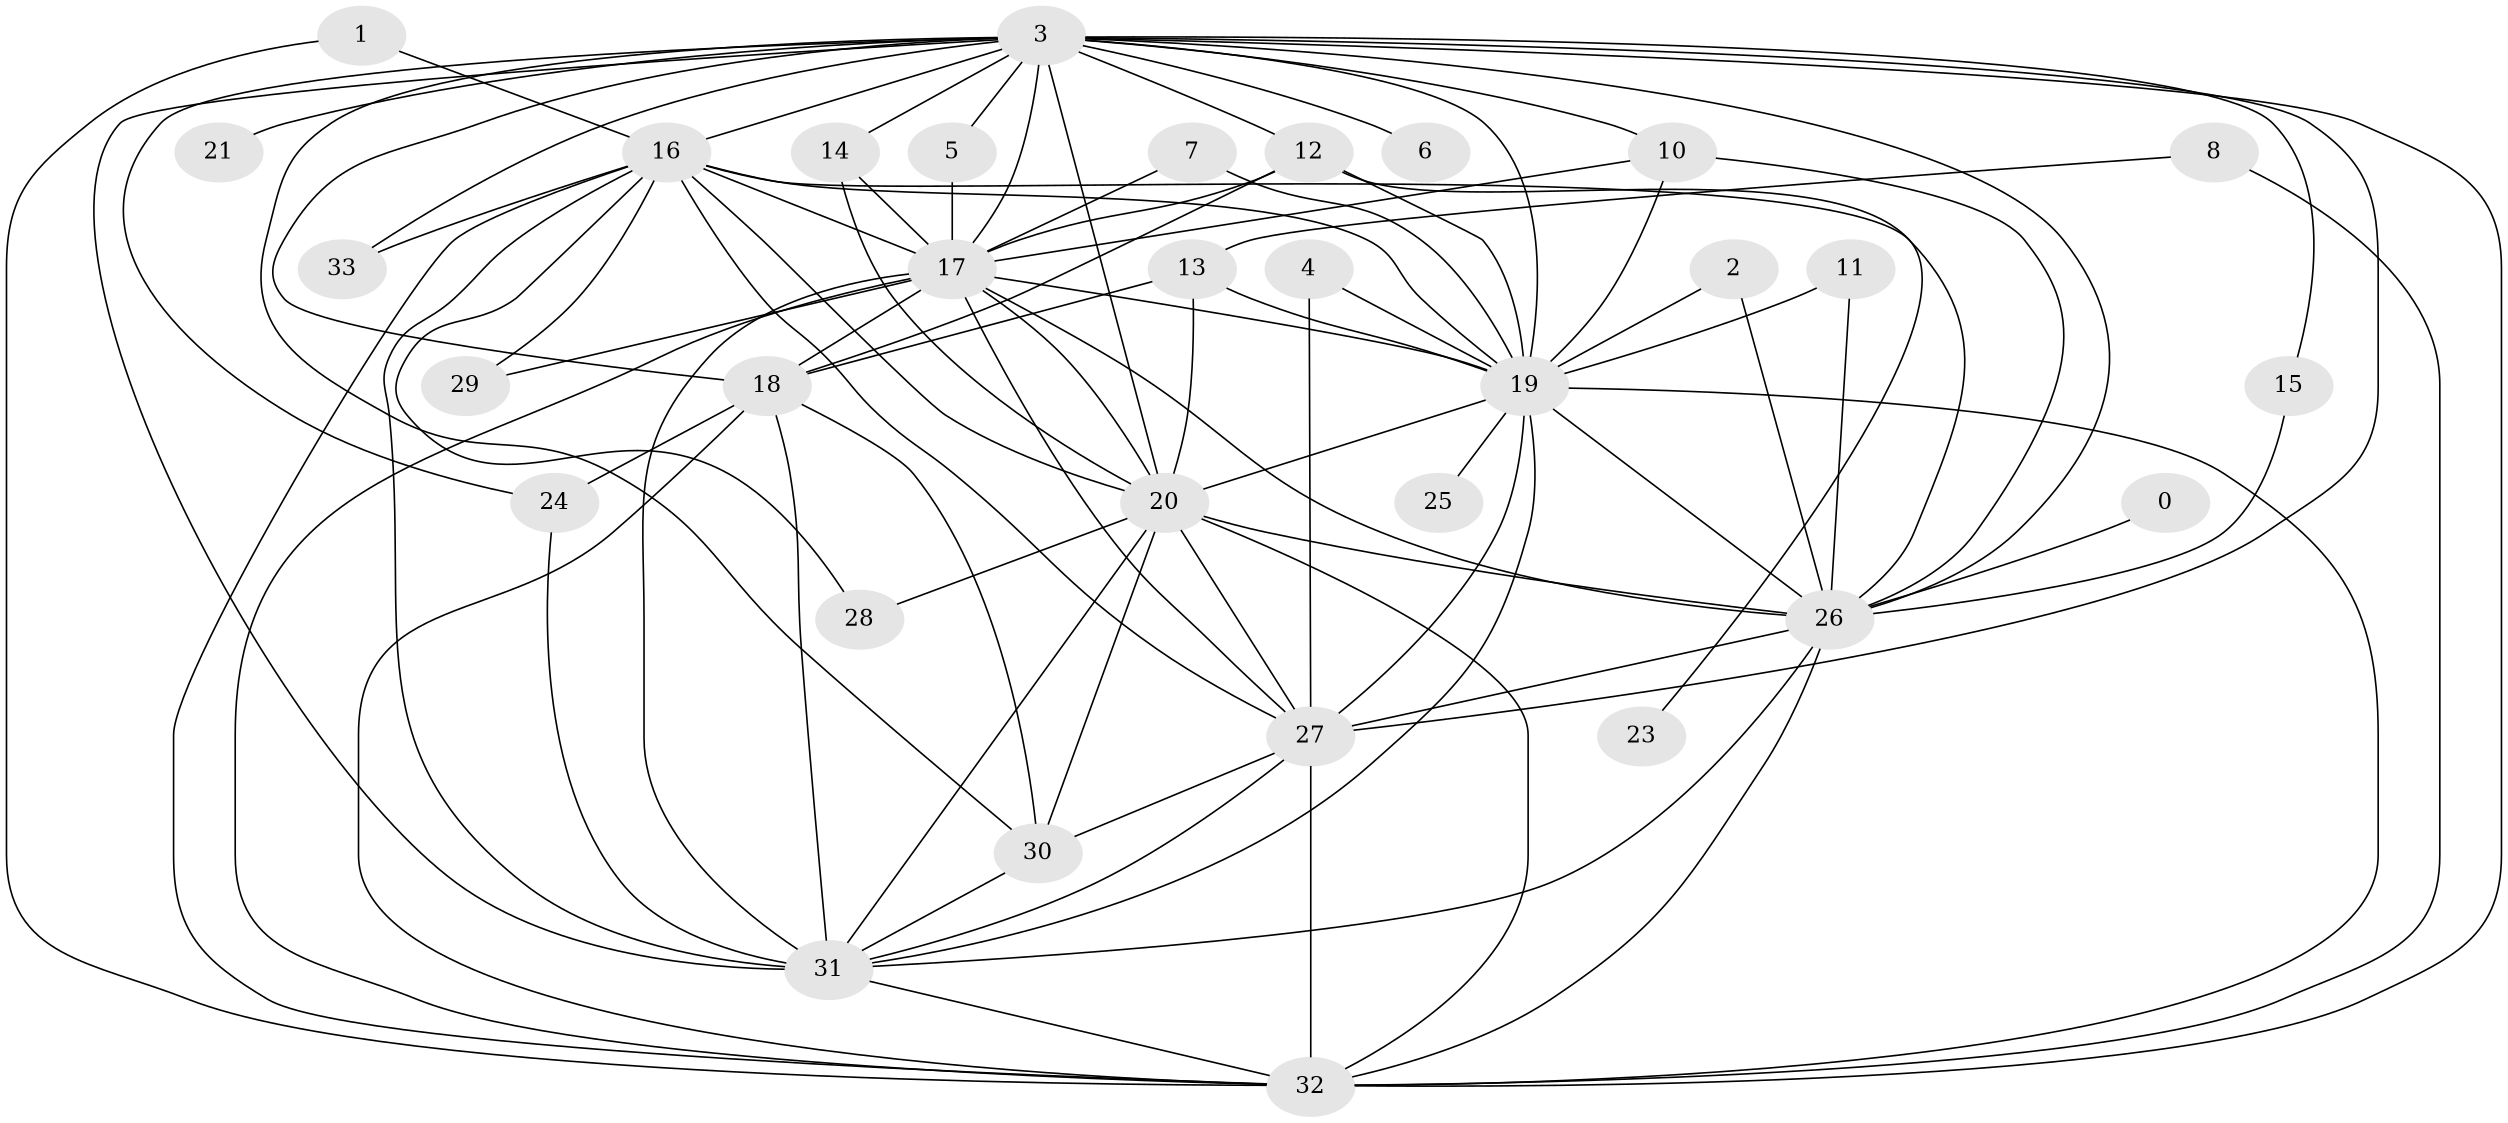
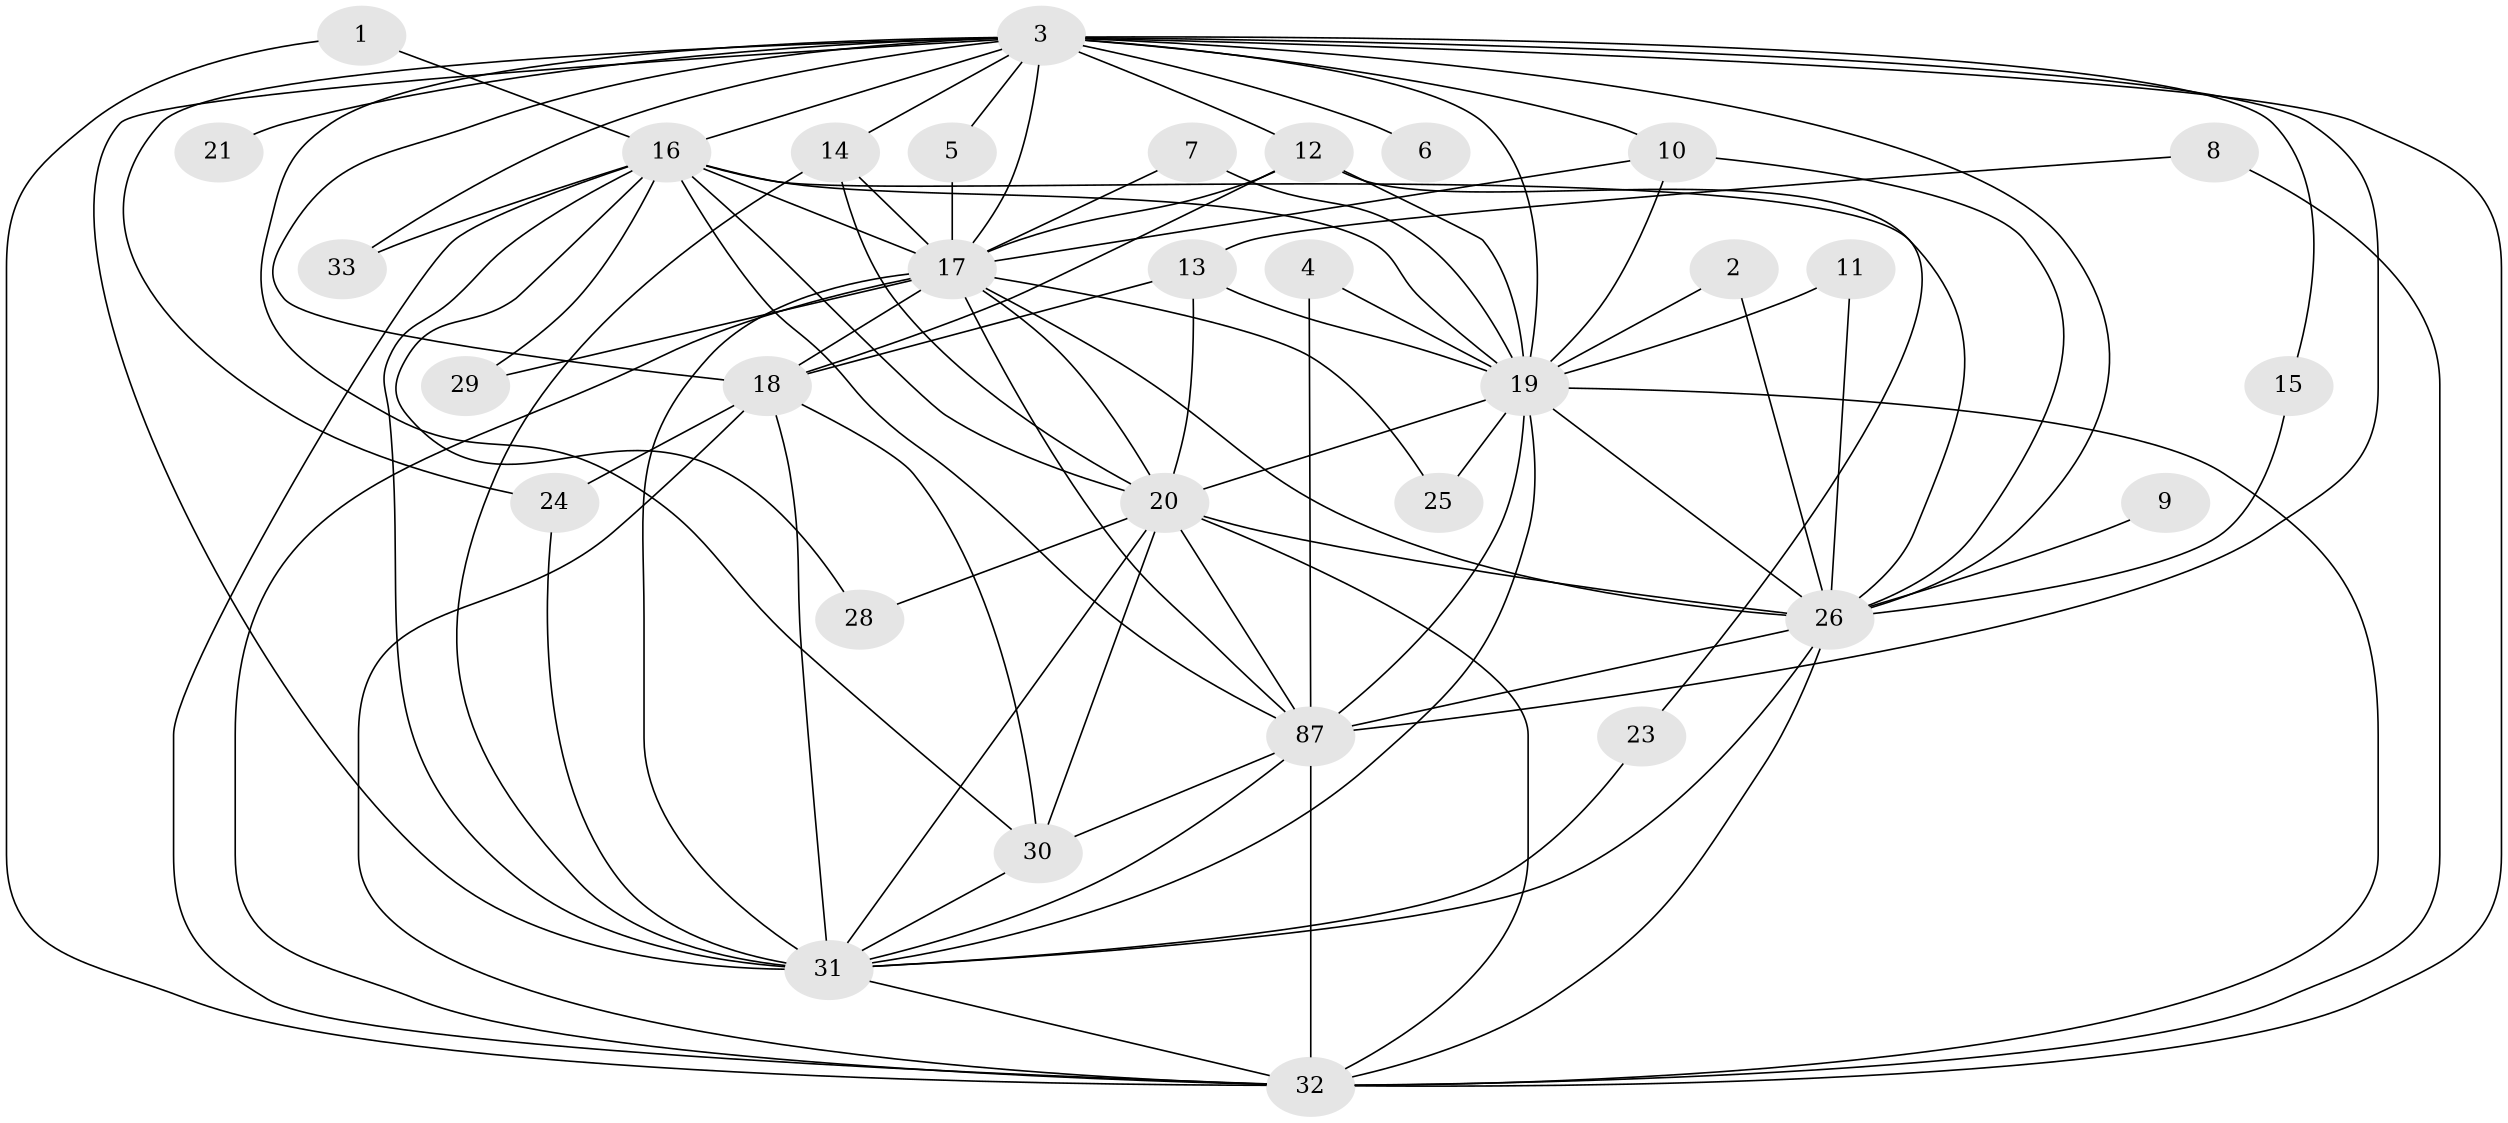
edge "3" -- "20": removed
edge "17" -- "19": now "17" -- "25"
node "0": label "0" -> "9"
edge "14" -- "31": added
node "27": label "27" -> "87"
edge "23" -- "31": added
